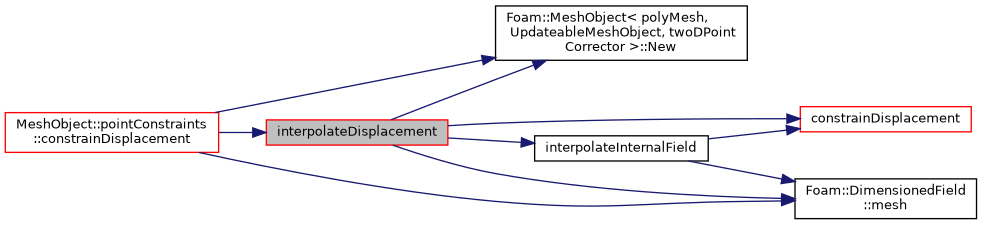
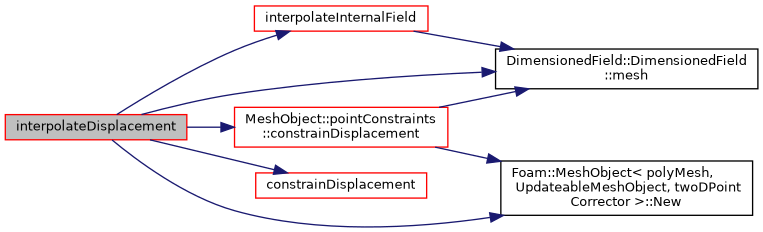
edge "MeshObject::pointConstraints ::constrainDisplacement" -> "interpolateDisplacement": reversed
edge "interpolateInternalField" -> "constrainDisplacement": removed
node "interpolateInternalField": color black -> red
node "Foam::DimensionedField ::mesh": label "Foam::DimensionedField ::mesh" -> "DimensionedField::DimensionedField ::mesh"
